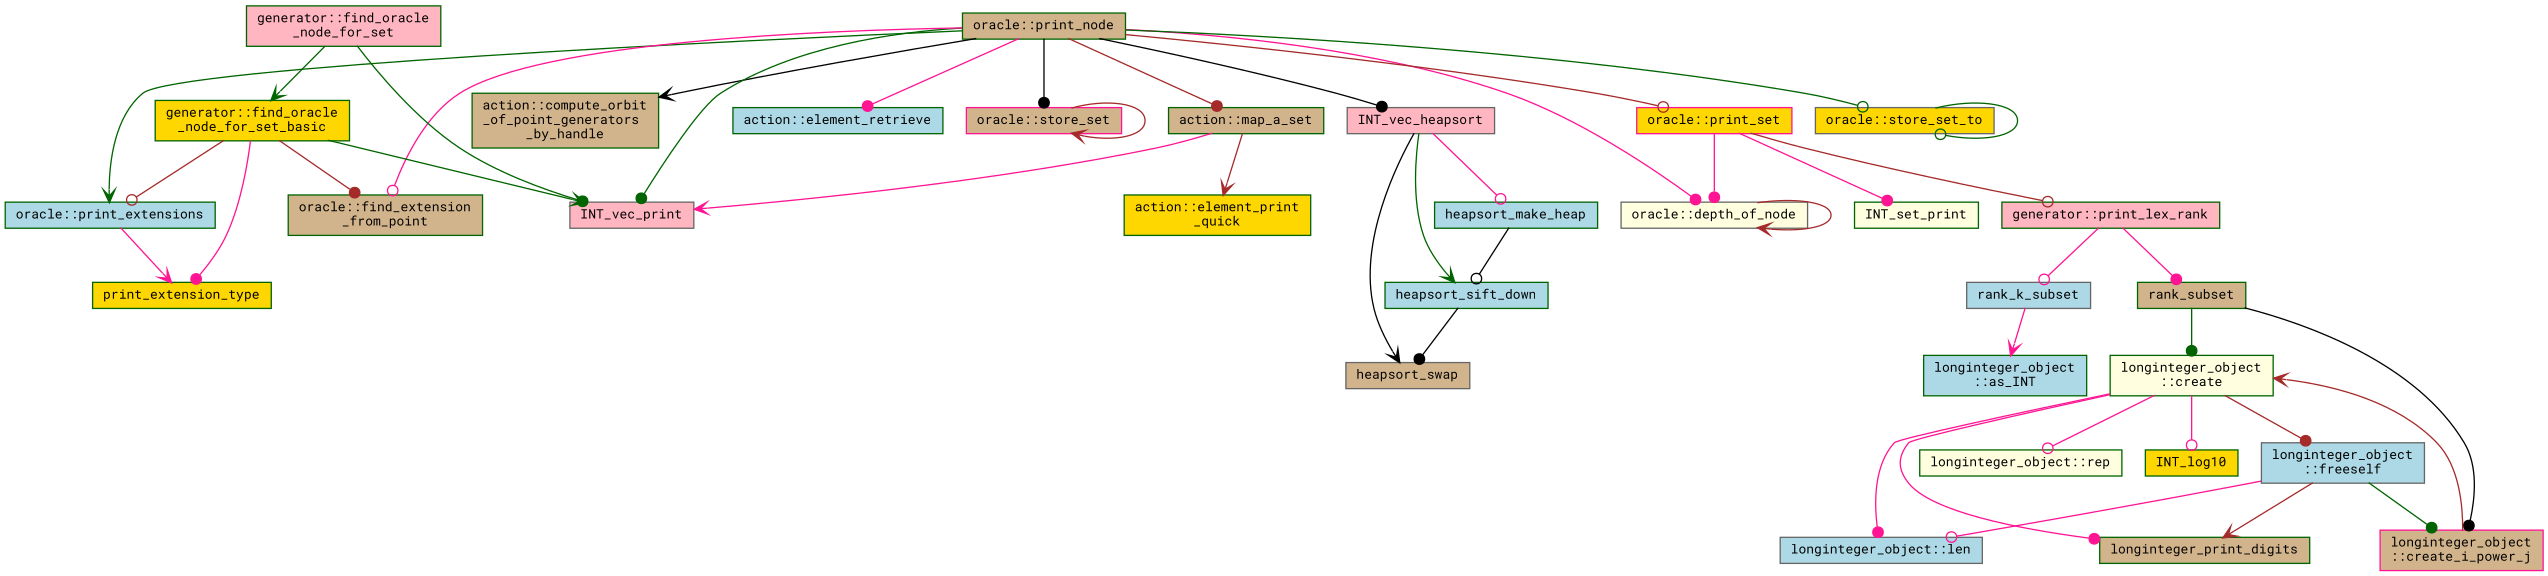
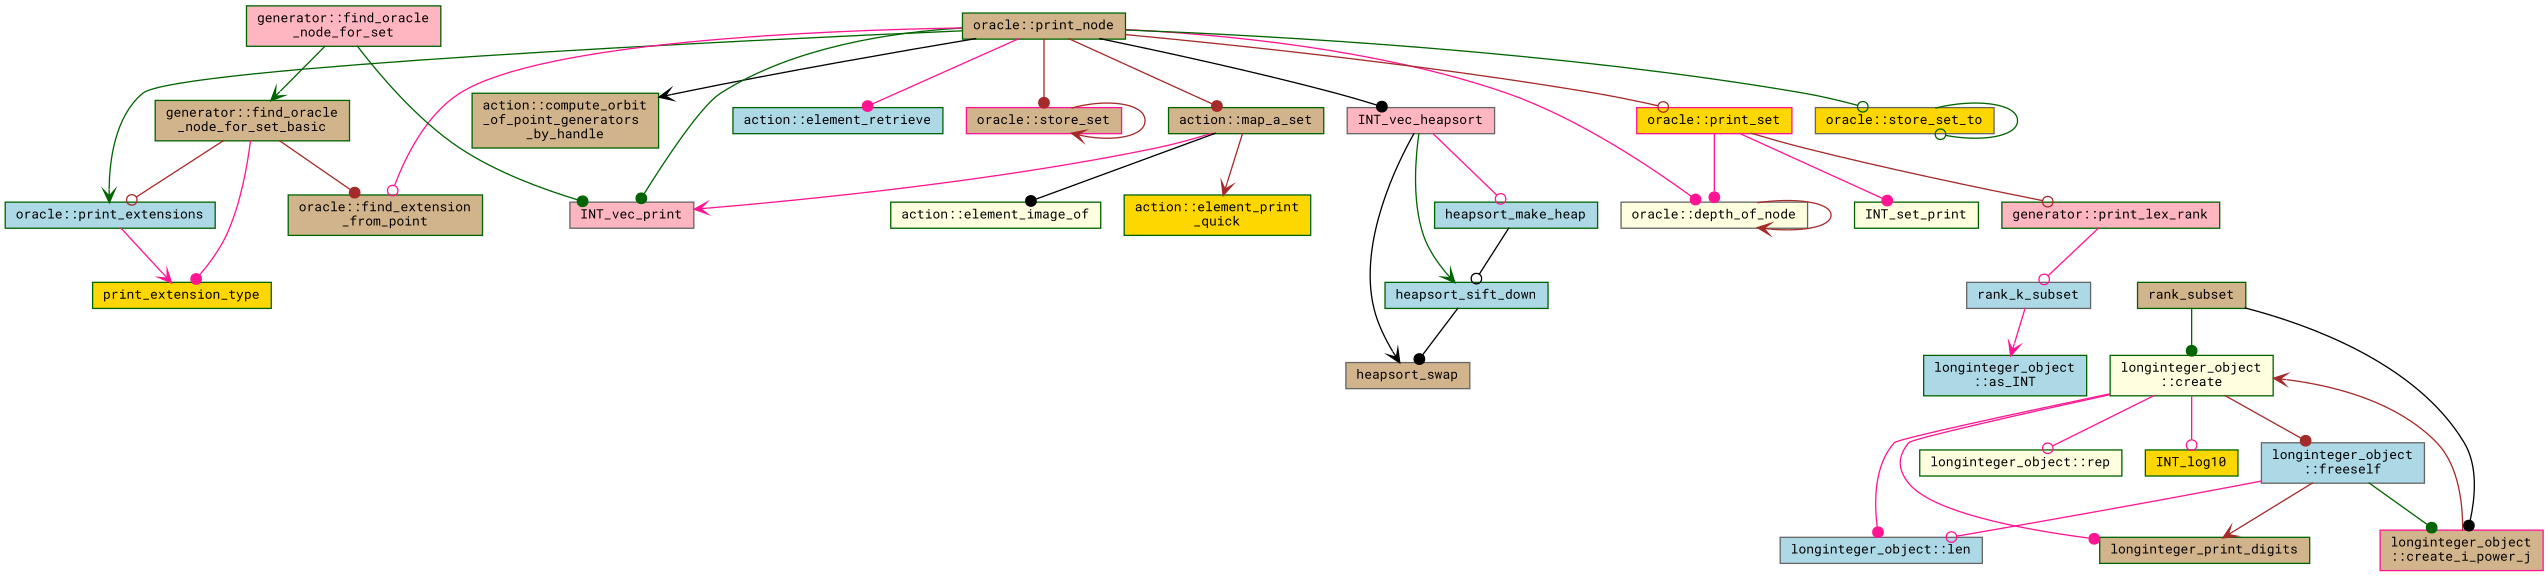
edge "oracle::print_node" -> "oracle::store_set": color black -> brown
node "generator::find_oracle _node_for_set_basic": fillcolor gold -> tan
edge "generator::find_oracle _node_for_set_basic" -> "INT_vec_print": removed
node "action::element_image_of": added
edge "generator::print_lex_rank" -> "rank_subset": removed
